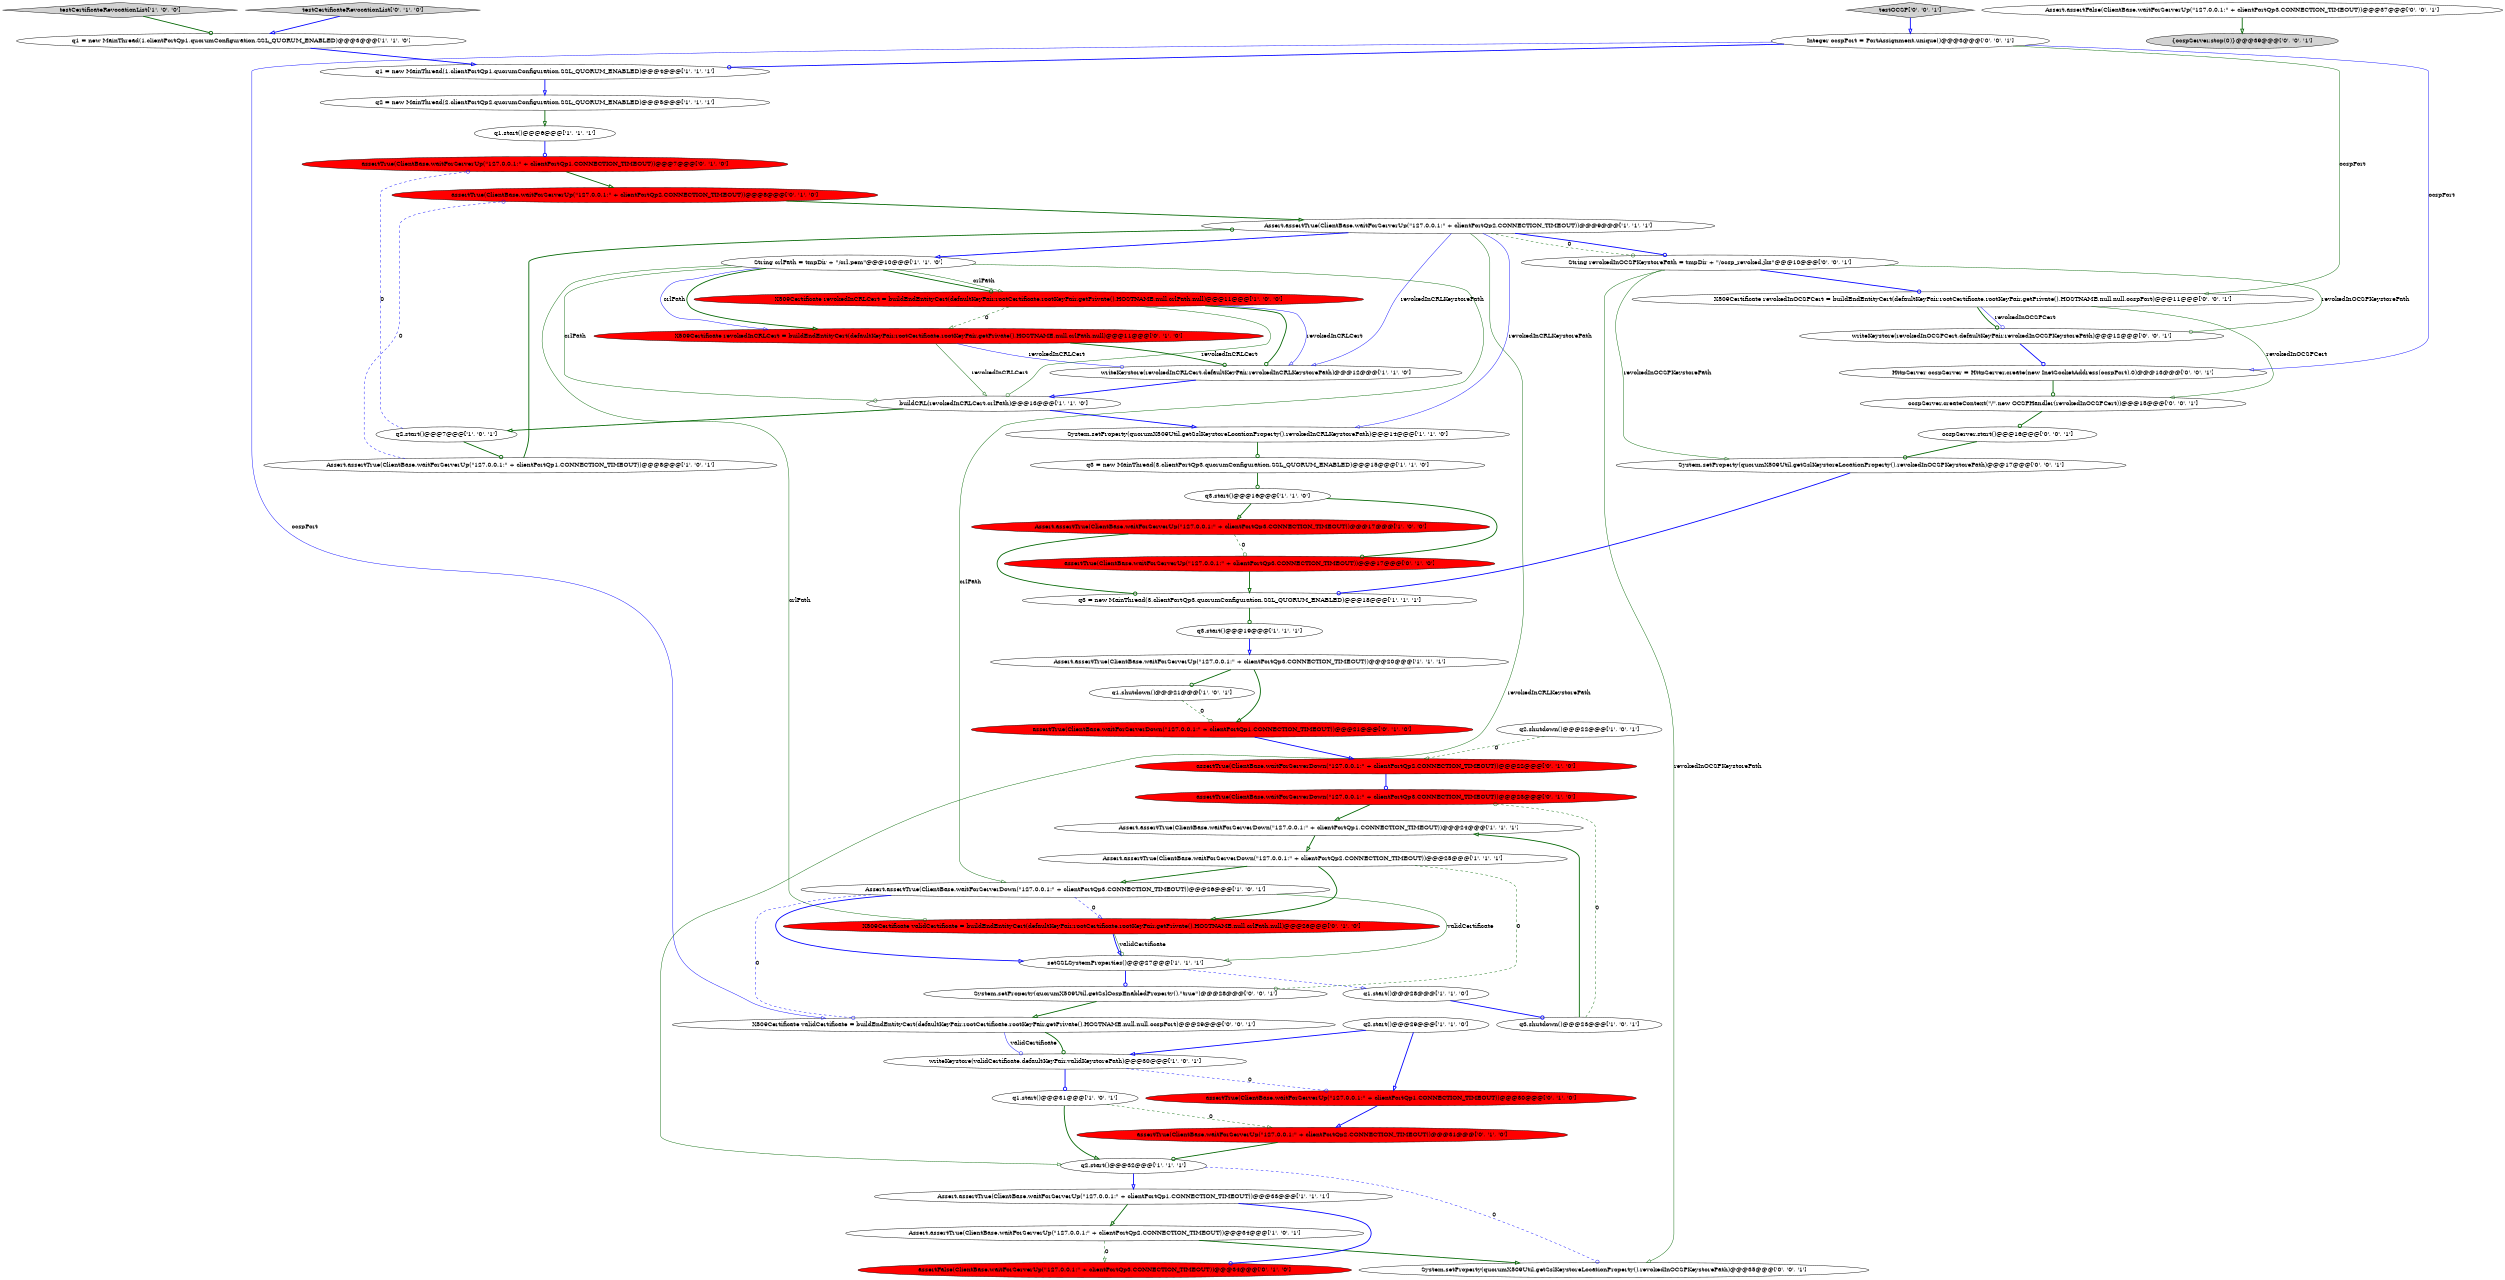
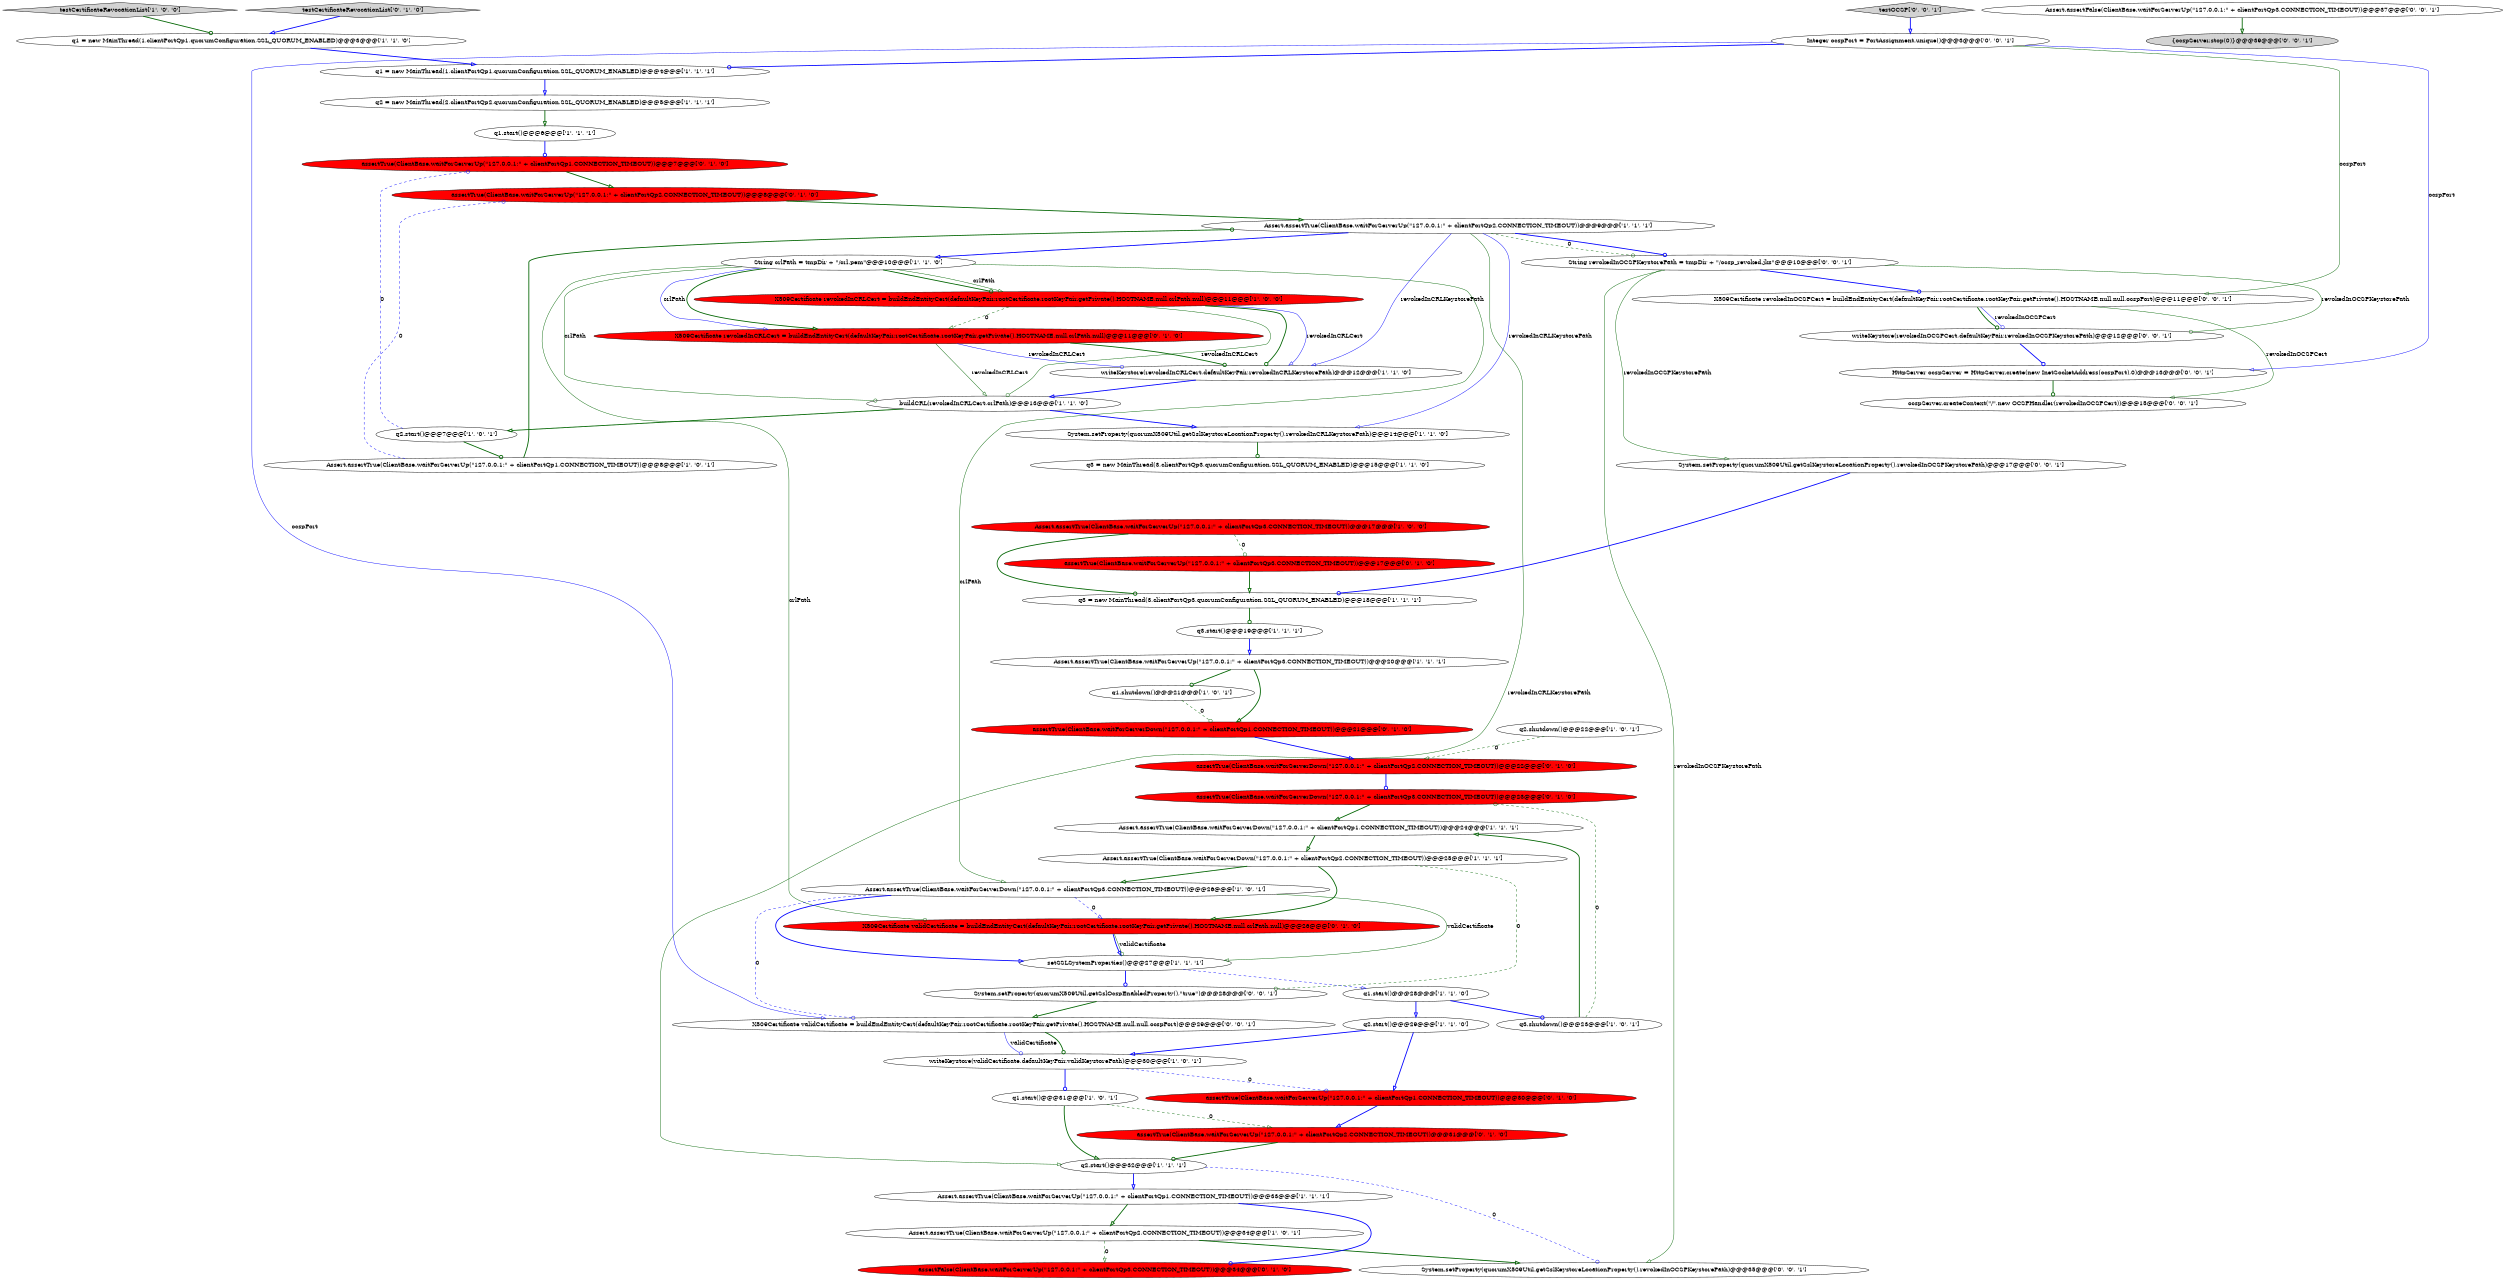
node "ocspServer.start()@@@16@@@['0', '0', '1']": removed
node "q3.start()@@@16@@@['1', '1', '0']": removed
edge "q1.start()@@@28@@@['1', '1', '0']" -> "q2.start()@@@29@@@['1', '1', '0']": added
